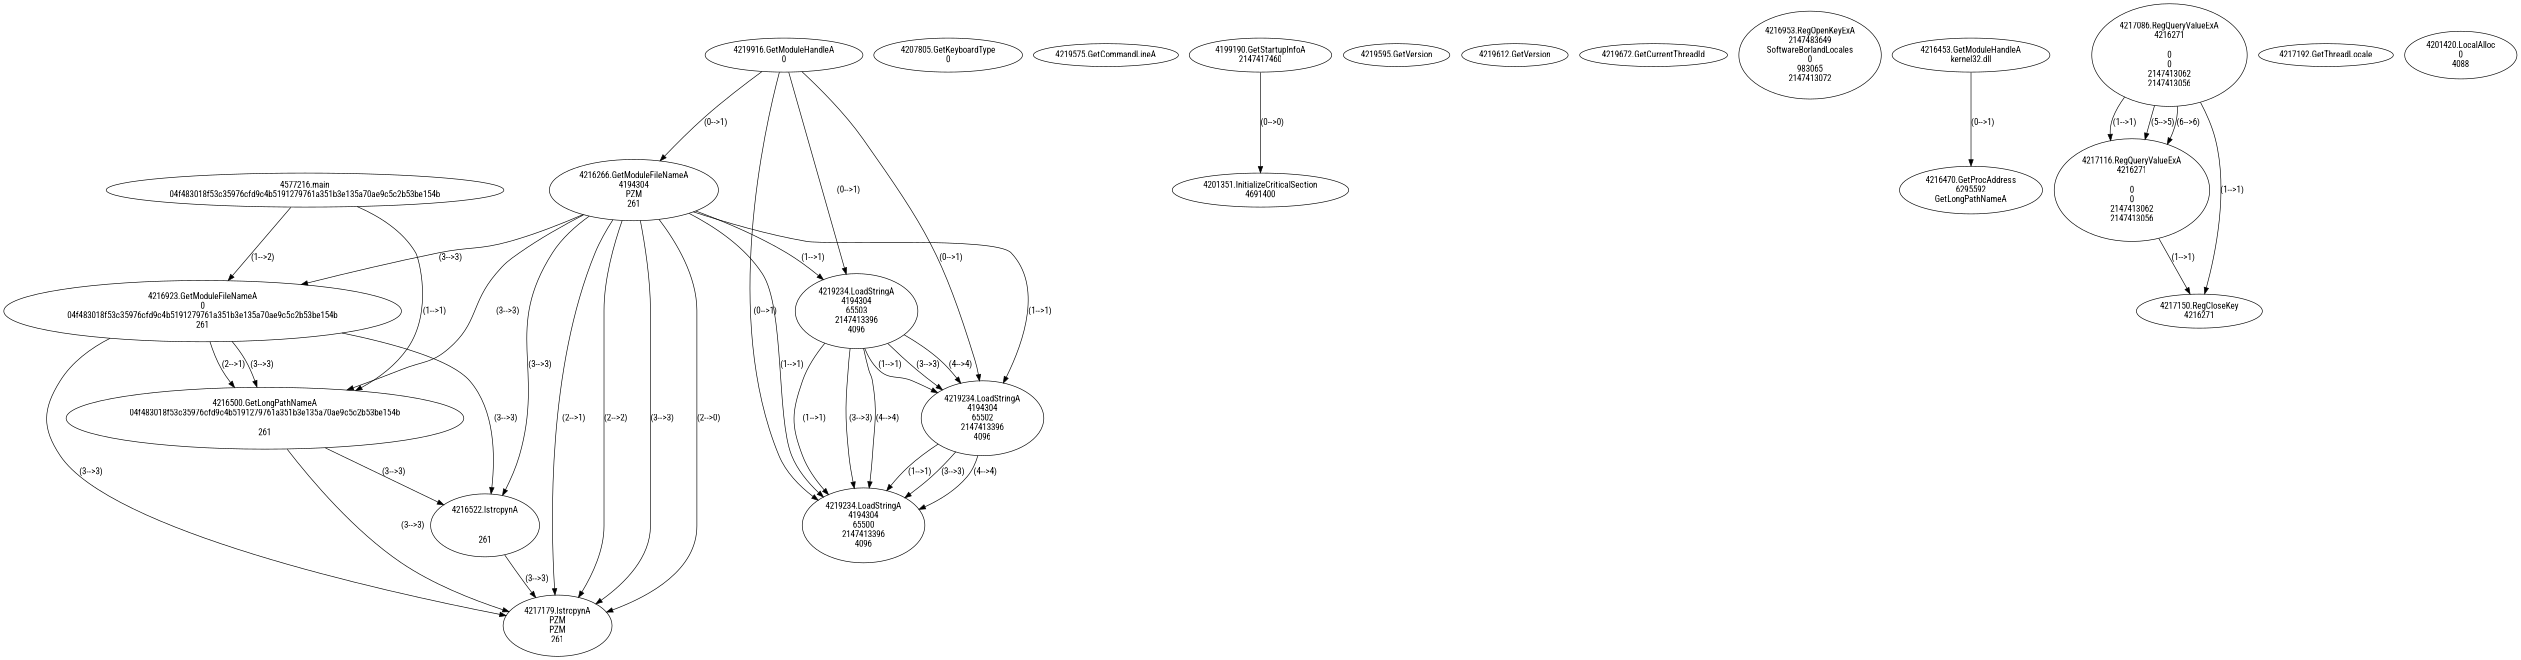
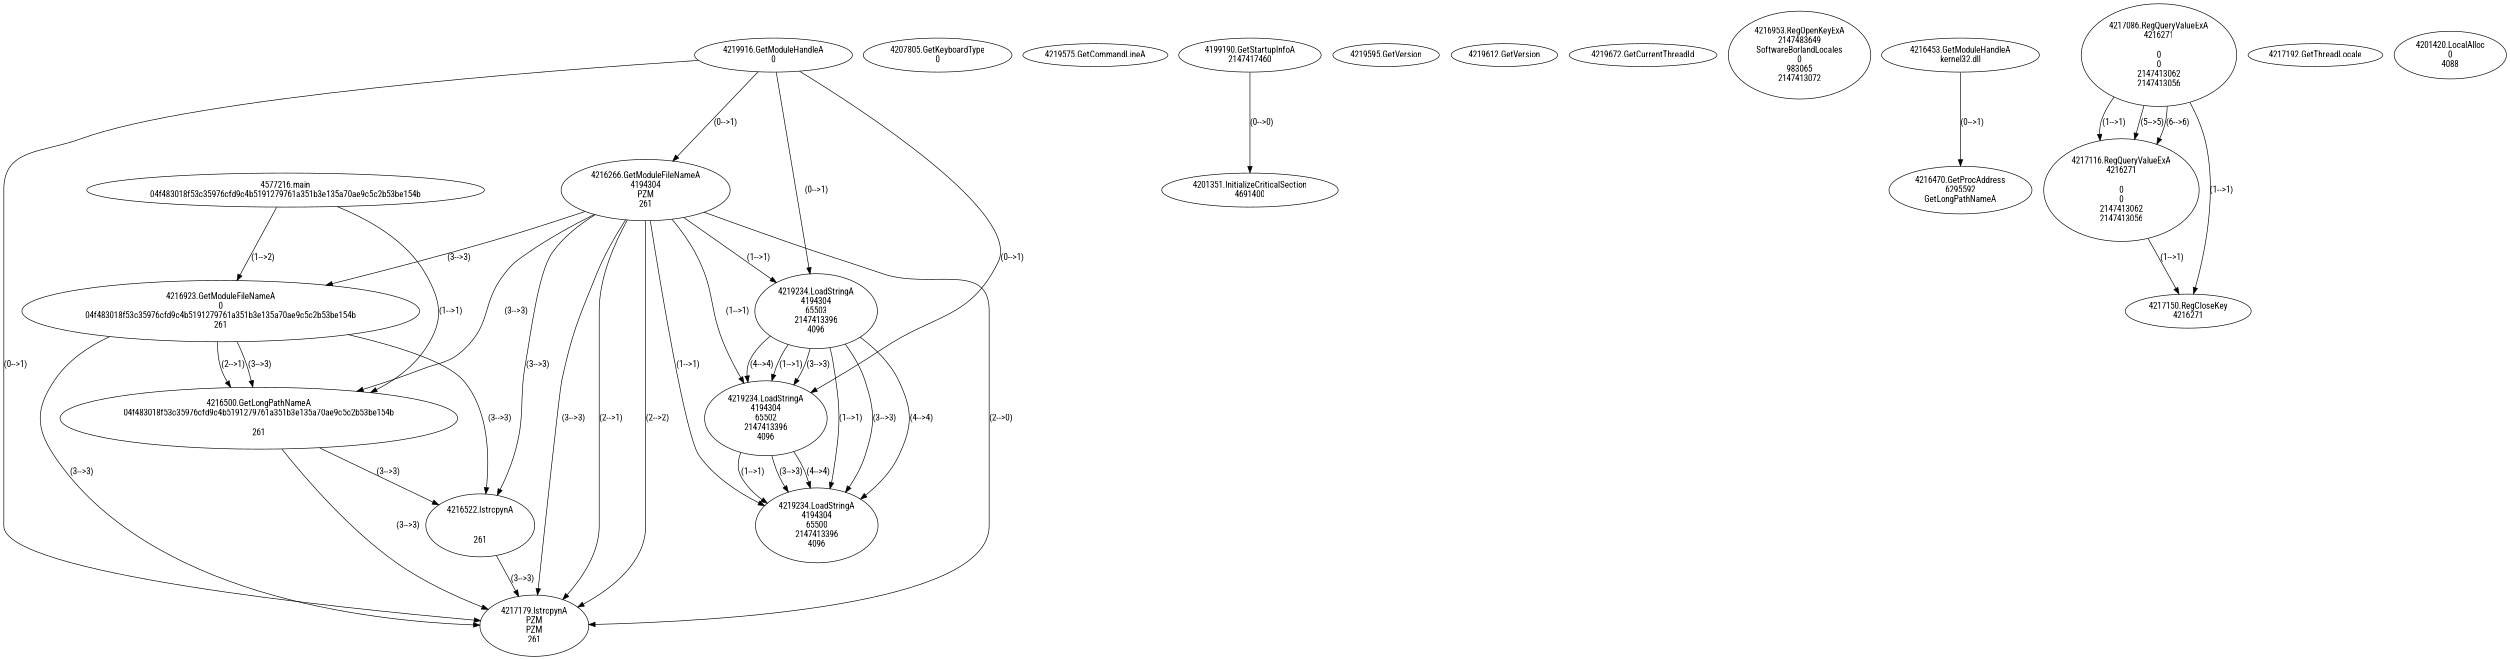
edge "4219916.GetModuleHandleA 0" -> "4219234.LoadStringA 4194304 65500 2147413396 4096": now "4219916.GetModuleHandleA 0" -> "4217179.lstrcpynA PZM PZM 261"
